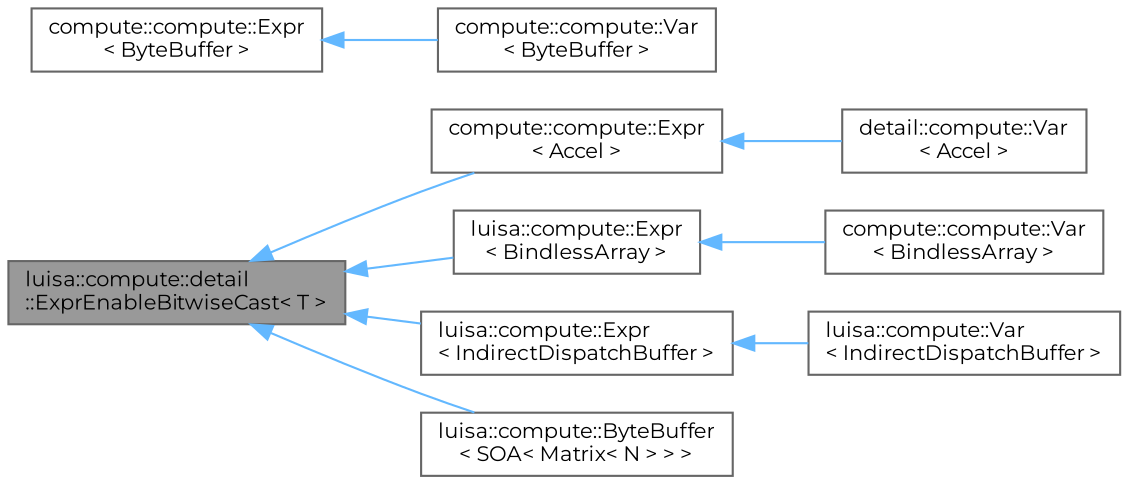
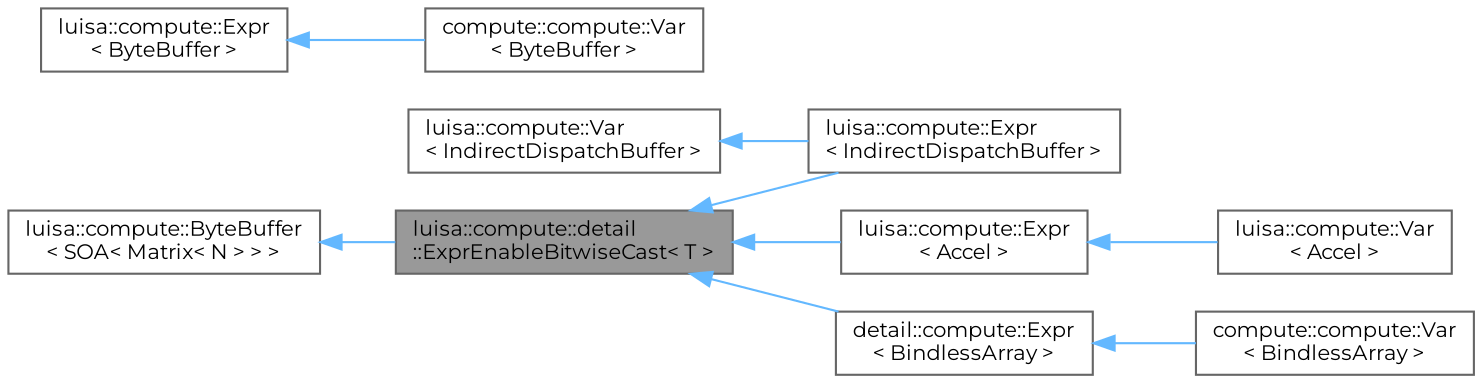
node "compute::compute::Expr < ByteBuffer >": label "compute::compute::Expr < ByteBuffer >" -> "luisa::compute::Expr < ByteBuffer >"
node "compute::compute::Expr < Accel >": label "compute::compute::Expr < Accel >" -> "luisa::compute::Expr < Accel >"
node "detail::compute::Var < Accel >": label "detail::compute::Var < Accel >" -> "luisa::compute::Var < Accel >"
node "luisa::compute::Expr < BindlessArray >": label "luisa::compute::Expr < BindlessArray >" -> "detail::compute::Expr < BindlessArray >"
edge "luisa::compute::Var < IndirectDispatchBuffer >" -> "luisa::compute::Expr < IndirectDispatchBuffer >": reversed
edge "luisa::compute::ByteBuffer < SOA< Matrix< N > > >" -> "luisa::compute::detail ::ExprEnableBitwiseCast< T >": reversed
